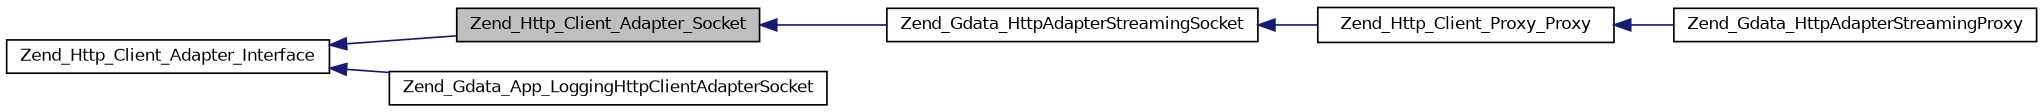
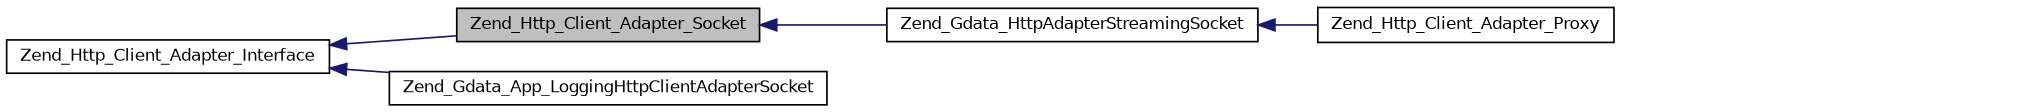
node "Zend_Http_Client_Proxy_Proxy": label "Zend_Http_Client_Proxy_Proxy" -> "Zend_Http_Client_Adapter_Proxy"
node "Zend_Gdata_HttpAdapterStreamingProxy": removed
